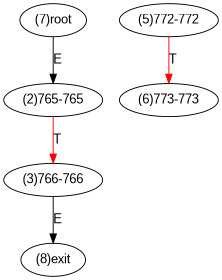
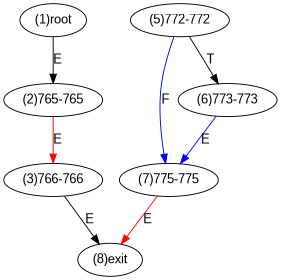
node "(7)root": label "(7)root" -> "(1)root"
edge "(5)772-772" -> "(6)773-773": color red -> black
edge "(2)765-765" -> "(3)766-766": label "T" -> "E"
node "(7)775-775": added
